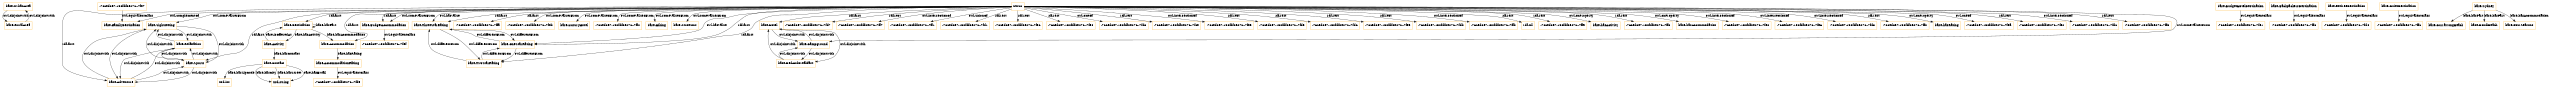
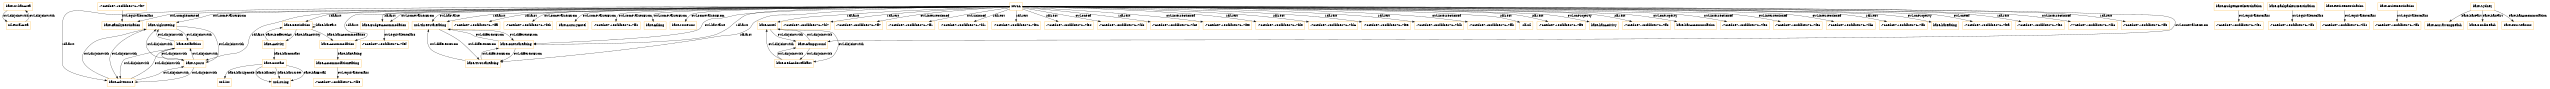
node "base:RuralArea": label "base:RuralArea" -> "nil:RuralArea"
node "base:ThreeStarRating": label "base:ThreeStarRating" -> "xsd:ThreeStarRating"
node "-76ced8e7:150fdf0e27c:-7fdc": label "-76ced8e7:150fdf0e27c:-7fdc" -> "-77ced8e7:150fdf0e27c:-7fdc"
